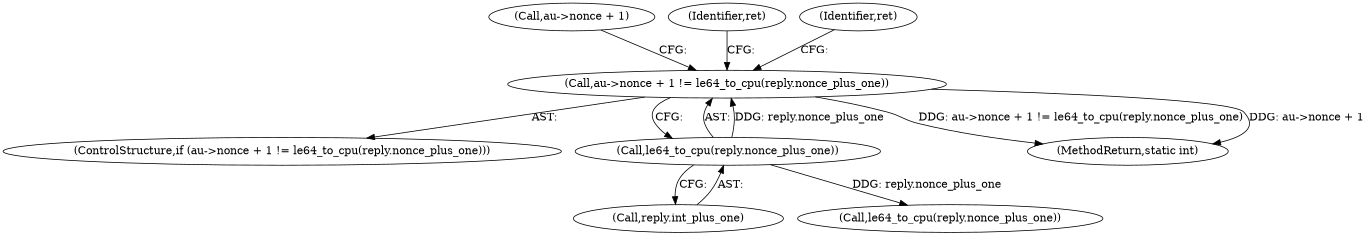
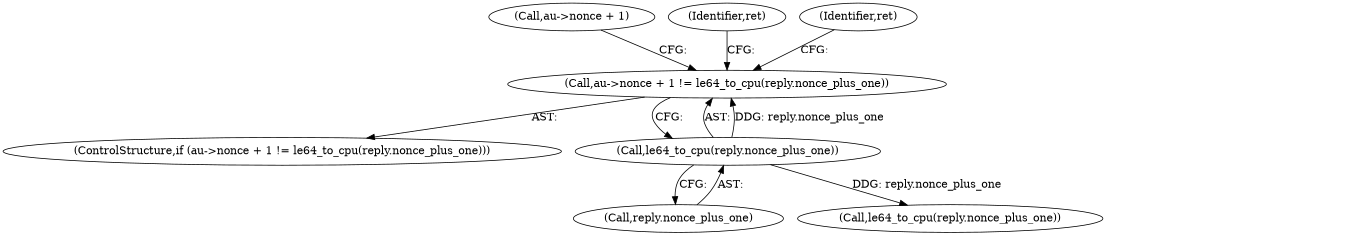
node "(MethodReturn,static int)": removed
node "(Call,reply.int_plus_one)": label "(Call,reply.int_plus_one)" -> "(Call,reply.nonce_plus_one)"
